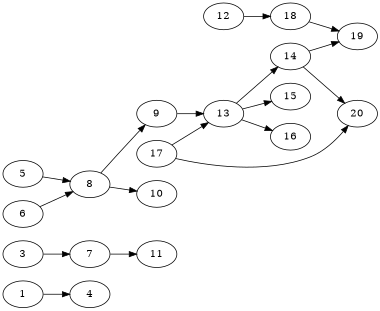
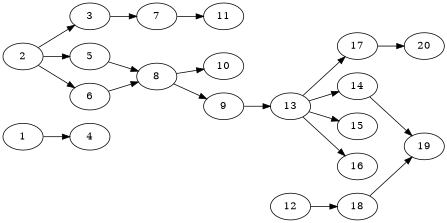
node "2": added
edge "14" -> "20": removed
edge "17" -> "13": reversed
